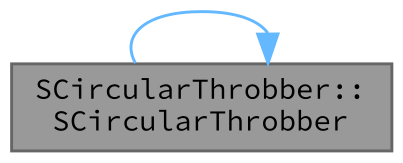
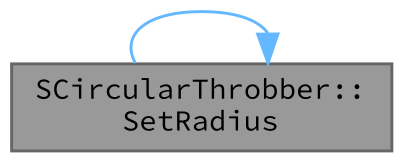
node "SCircularThrobber:: SCircularThrobber": label "SCircularThrobber:: SCircularThrobber" -> "SCircularThrobber:: SetRadius"
